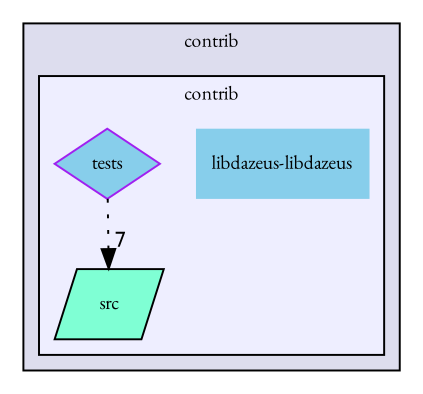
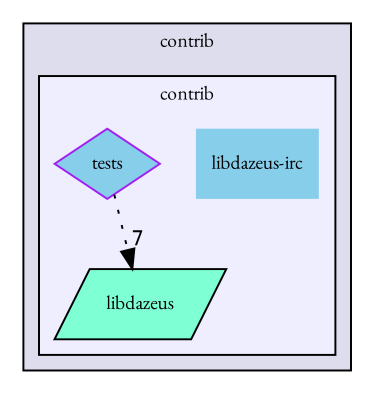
node "libdazeus-libdazeus": label "libdazeus-libdazeus" -> "libdazeus-irc"
node "src": label "src" -> "libdazeus"
